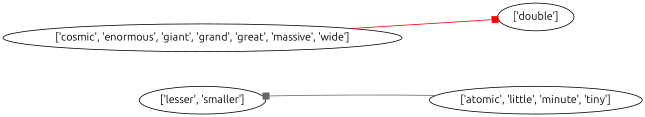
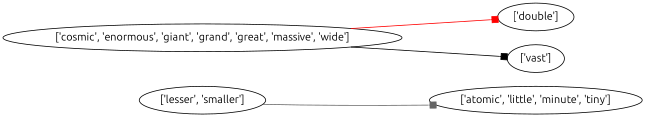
node "['vast']": added
edge "['atomic', 'little', 'minute', 'tiny']" -> "['lesser', 'smaller']": reversed
